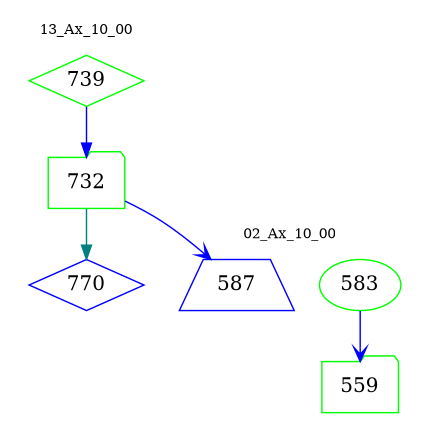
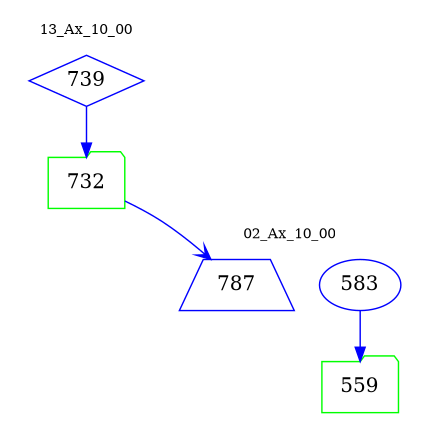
node "739": color green -> blue
node "770": removed
node "587": label "587" -> "787"
node "583": color green -> blue
edge "583" -> "559": arrowhead vee -> normal
